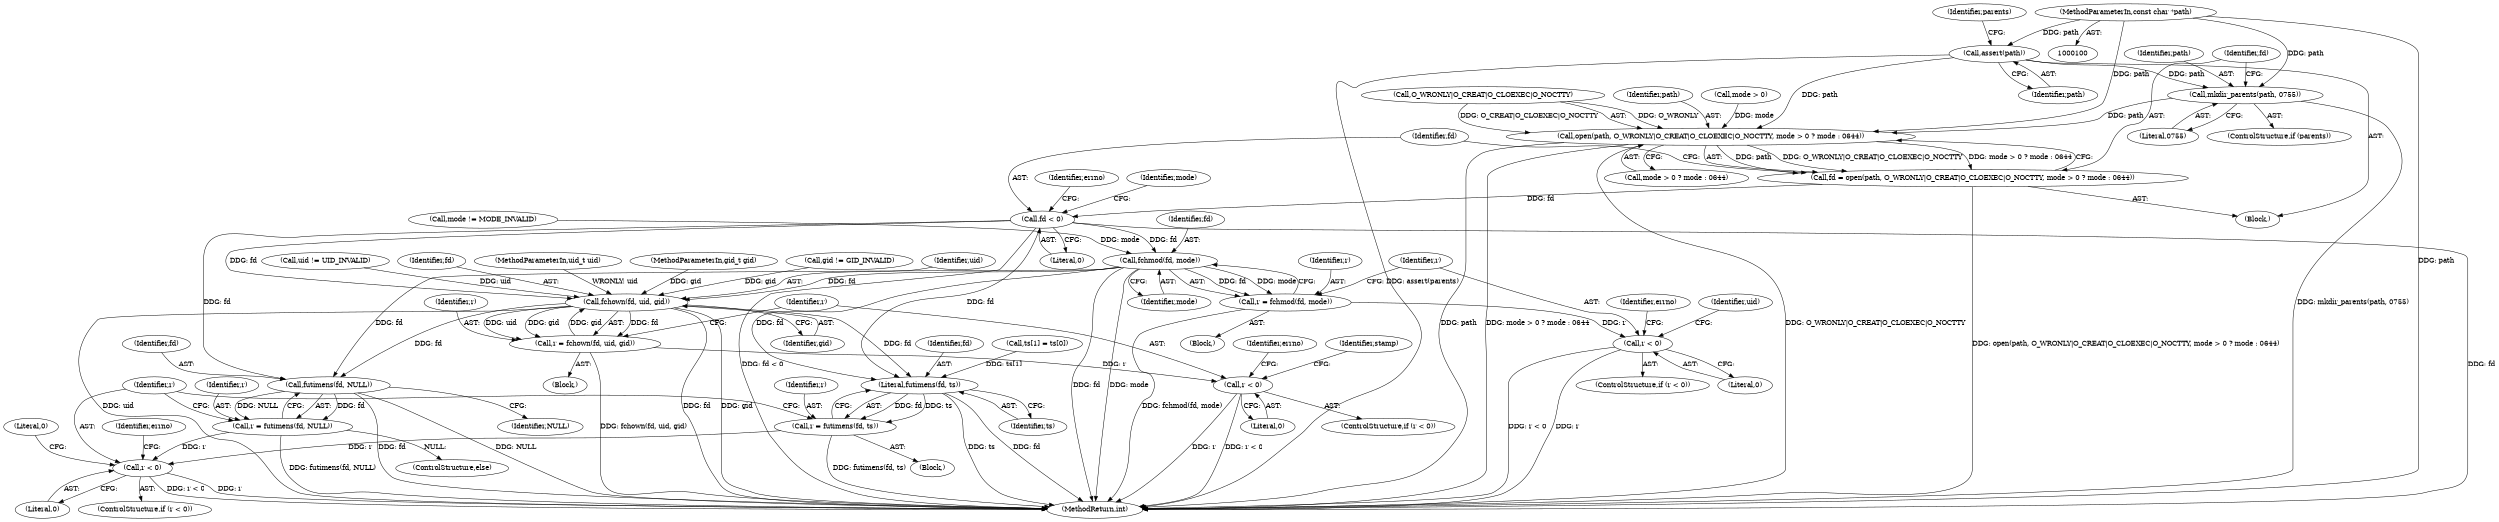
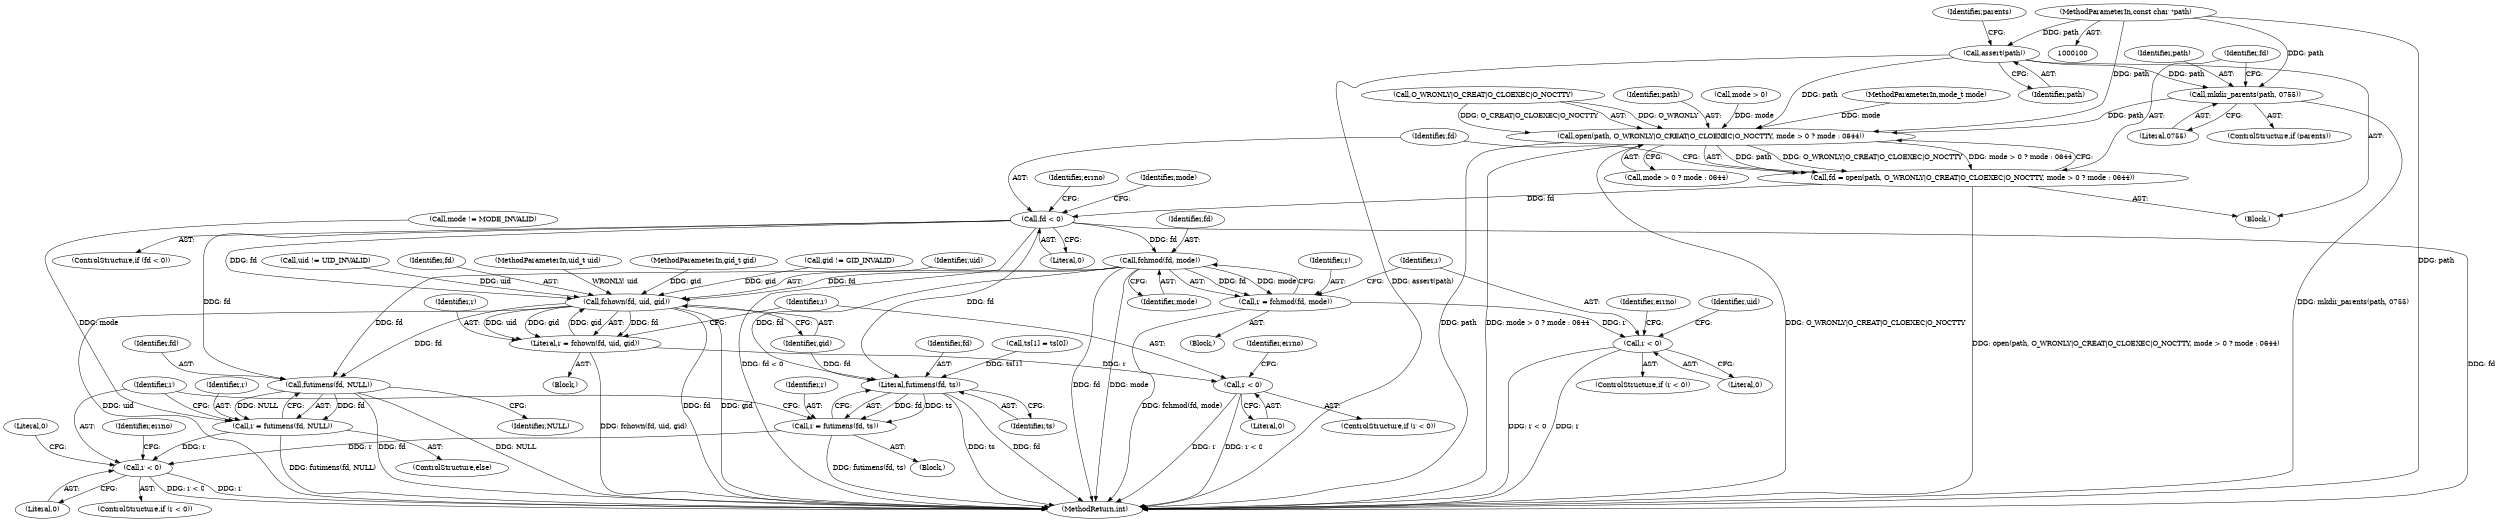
node "(MethodParameterIn,mode_t mode)": added
edge "(Call,mode != MODE_INVALID)" -> "(Call,fchmod(fd, mode))": now "(Call,mode != MODE_INVALID)" -> "(Call,r = futimens(fd, NULL))"
node "(ControlStructure,if (fd < 0))": added
edge "(Call,assert(path))" -> "(MethodReturn,int)": label "DDG: assert(parents)" -> "DDG: assert(path)"
edge "(Call,fchown(fd, uid, gid))" -> "(Literal,futimens(fd, ts))": now "(Identifier,gid)" -> "(Literal,futimens(fd, ts))"
node "(Call,r = fchown(fd, uid, gid))": label "(Call,r = fchown(fd, uid, gid))" -> "(Literal,r = fchown(fd, uid, gid))"
node "(Identifier,stamp)": removed
edge "(Call,r = futimens(fd, NULL))" -> "(ControlStructure,else)": label "NULL: " -> "AST: "
